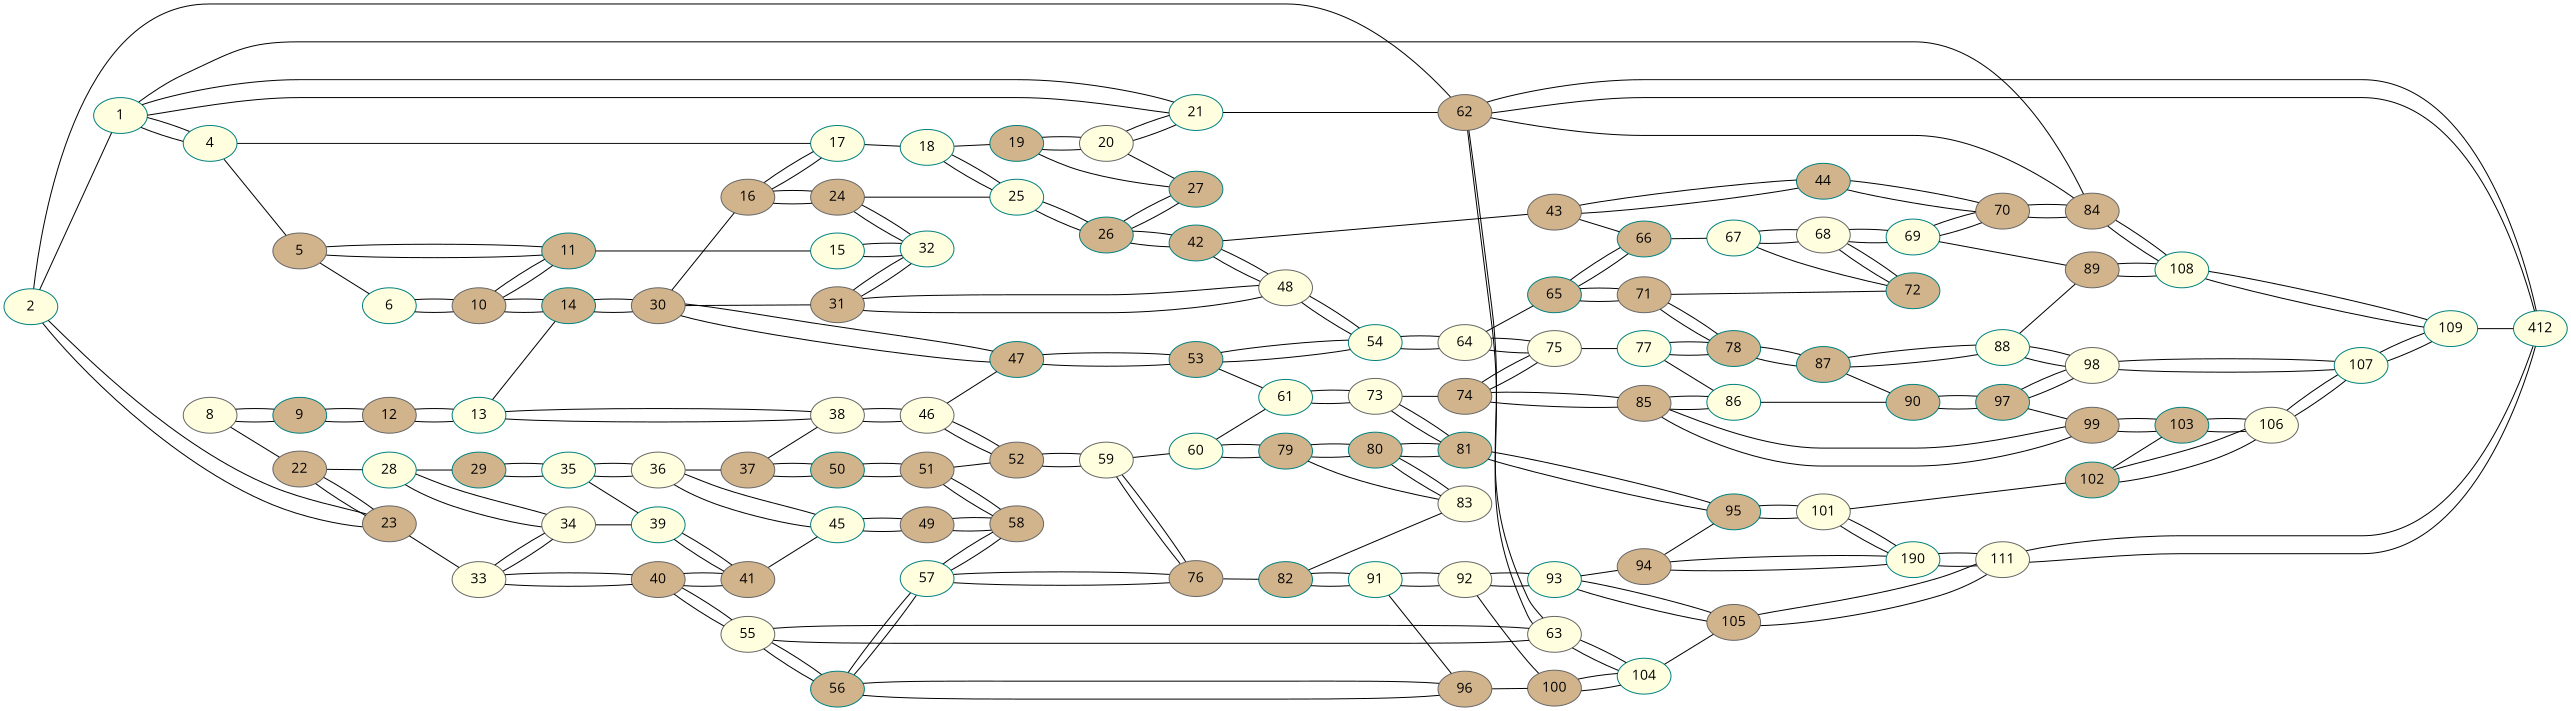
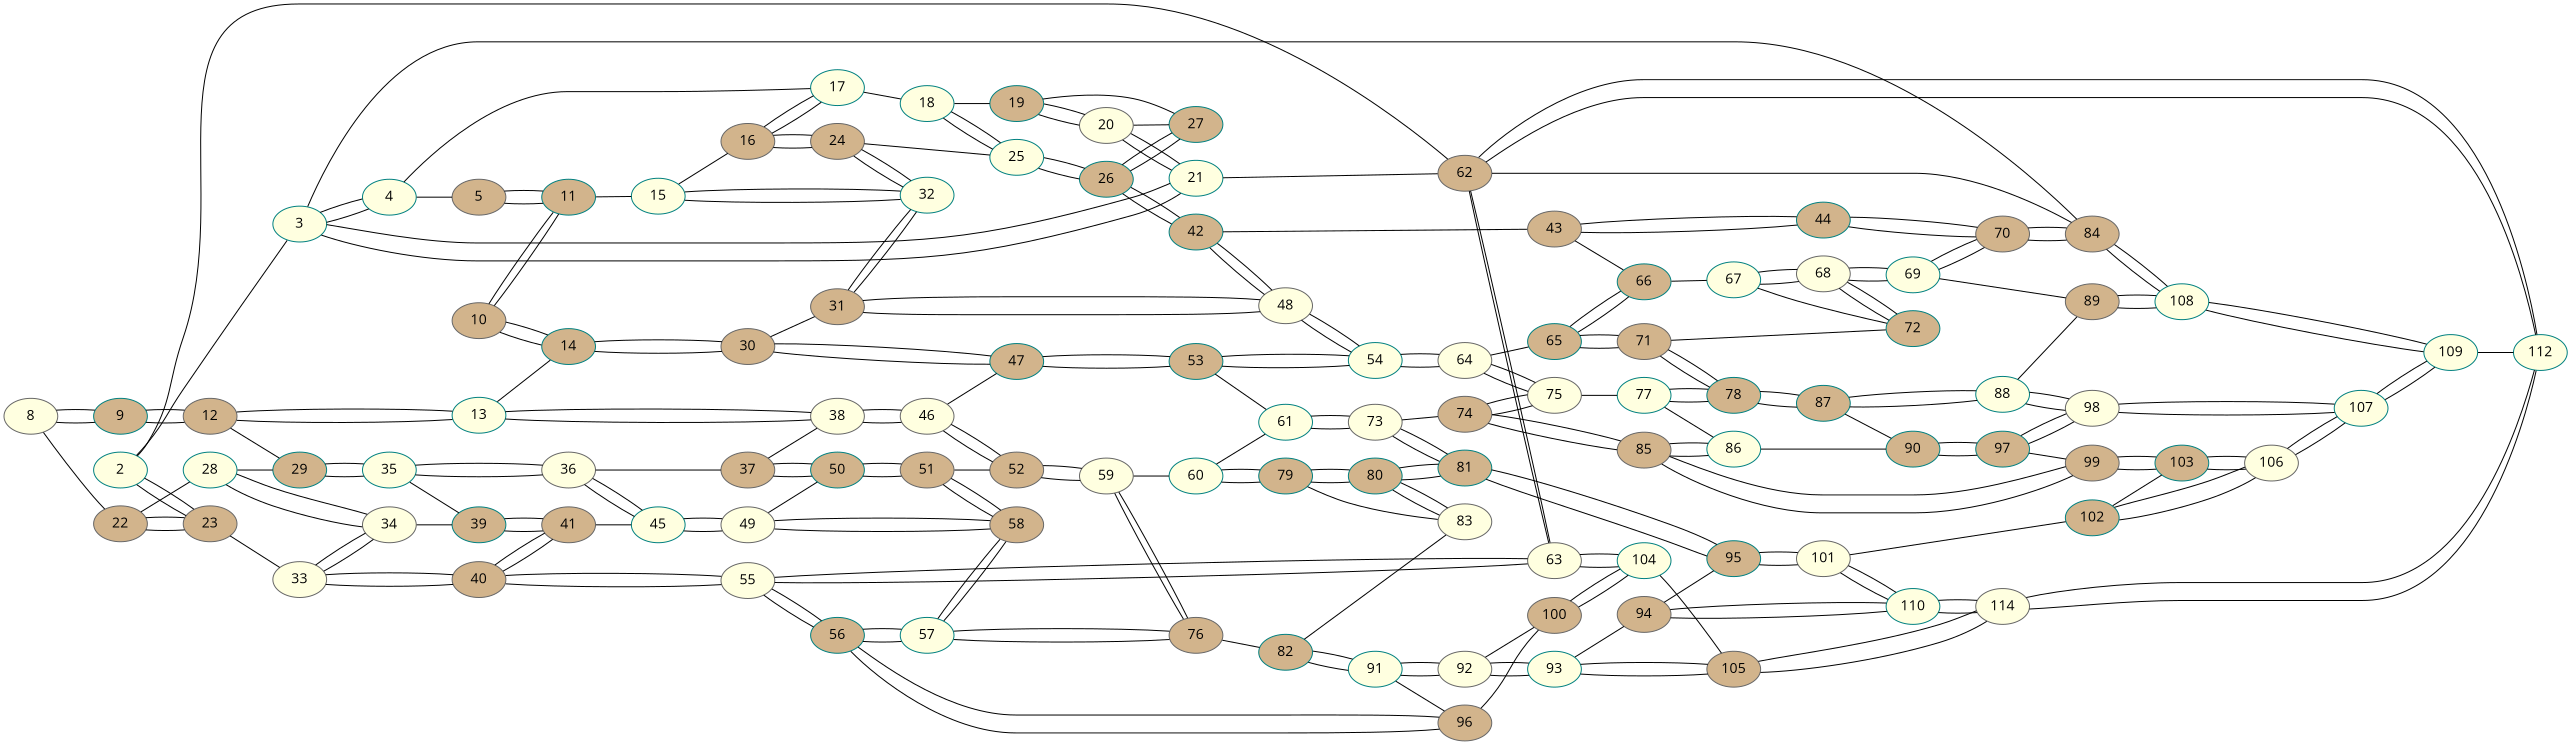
node "1": label "1" -> "3"
edge "16" -- "30": now "16" -- "15"
node "6": removed
node "412": label "412" -> "112"
edge "12" -- "29": added
edge "50" -- "49": added
node "39": fillcolor lightyellow -> tan
node "49": fillcolor tan -> lightyellow
node "190": label "190" -> "110"
node "111": label "111" -> "114"
